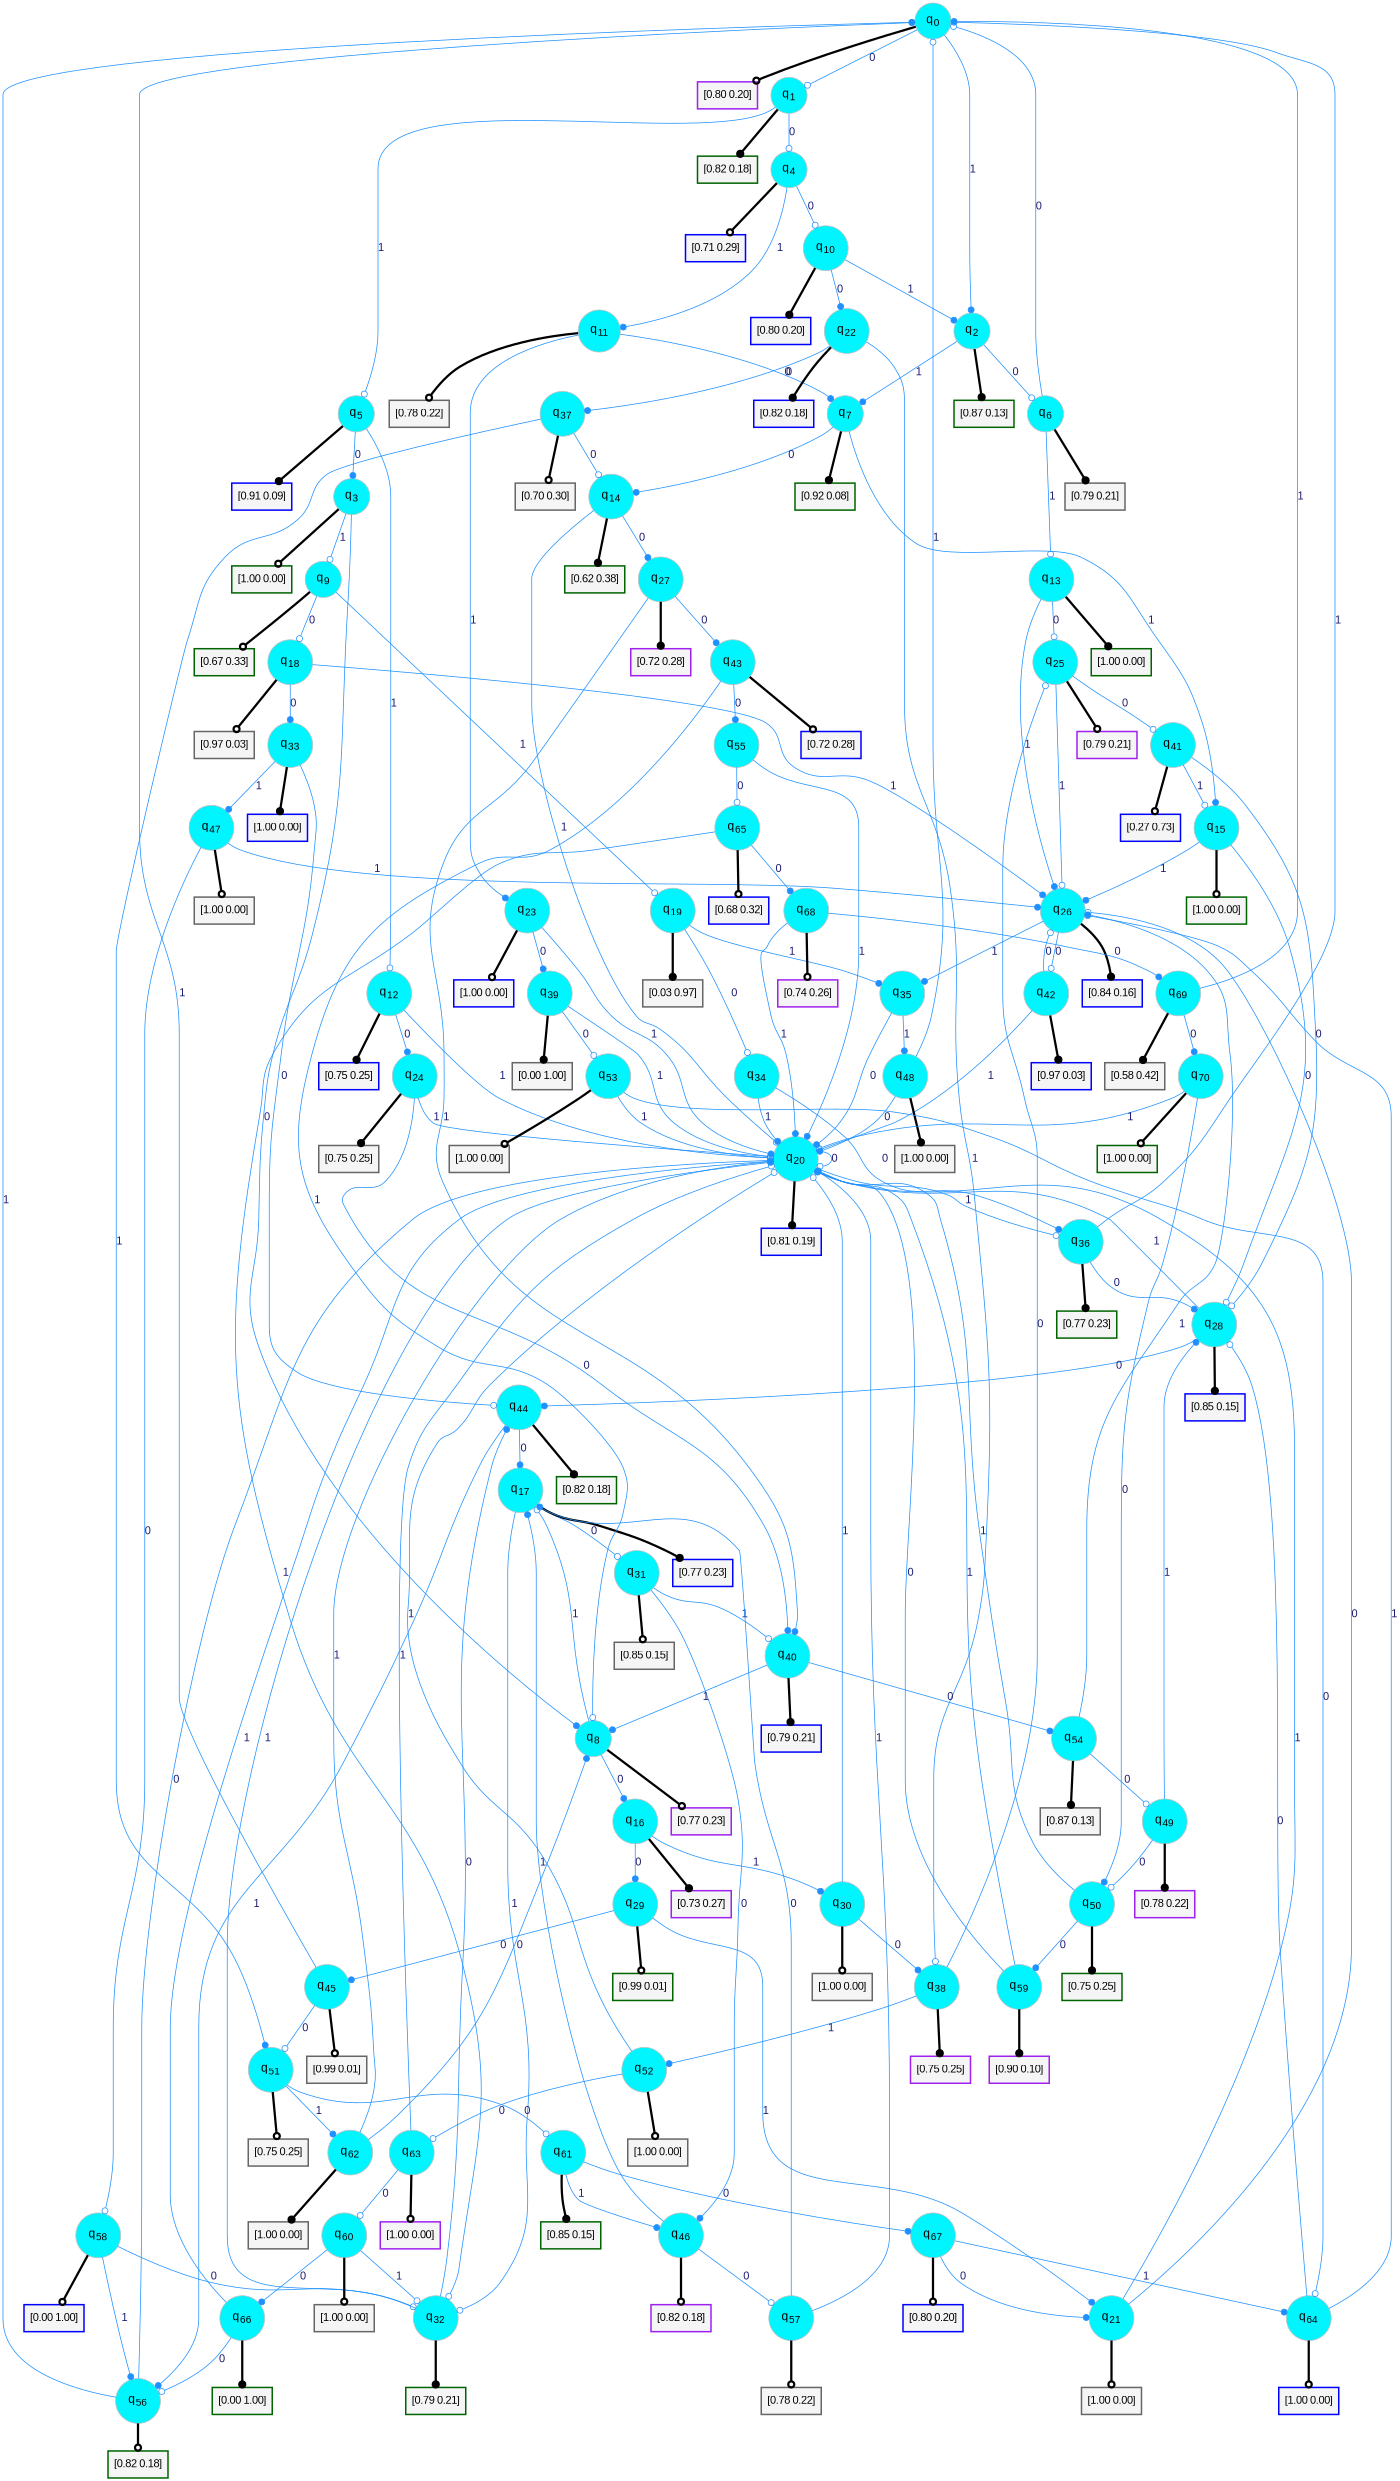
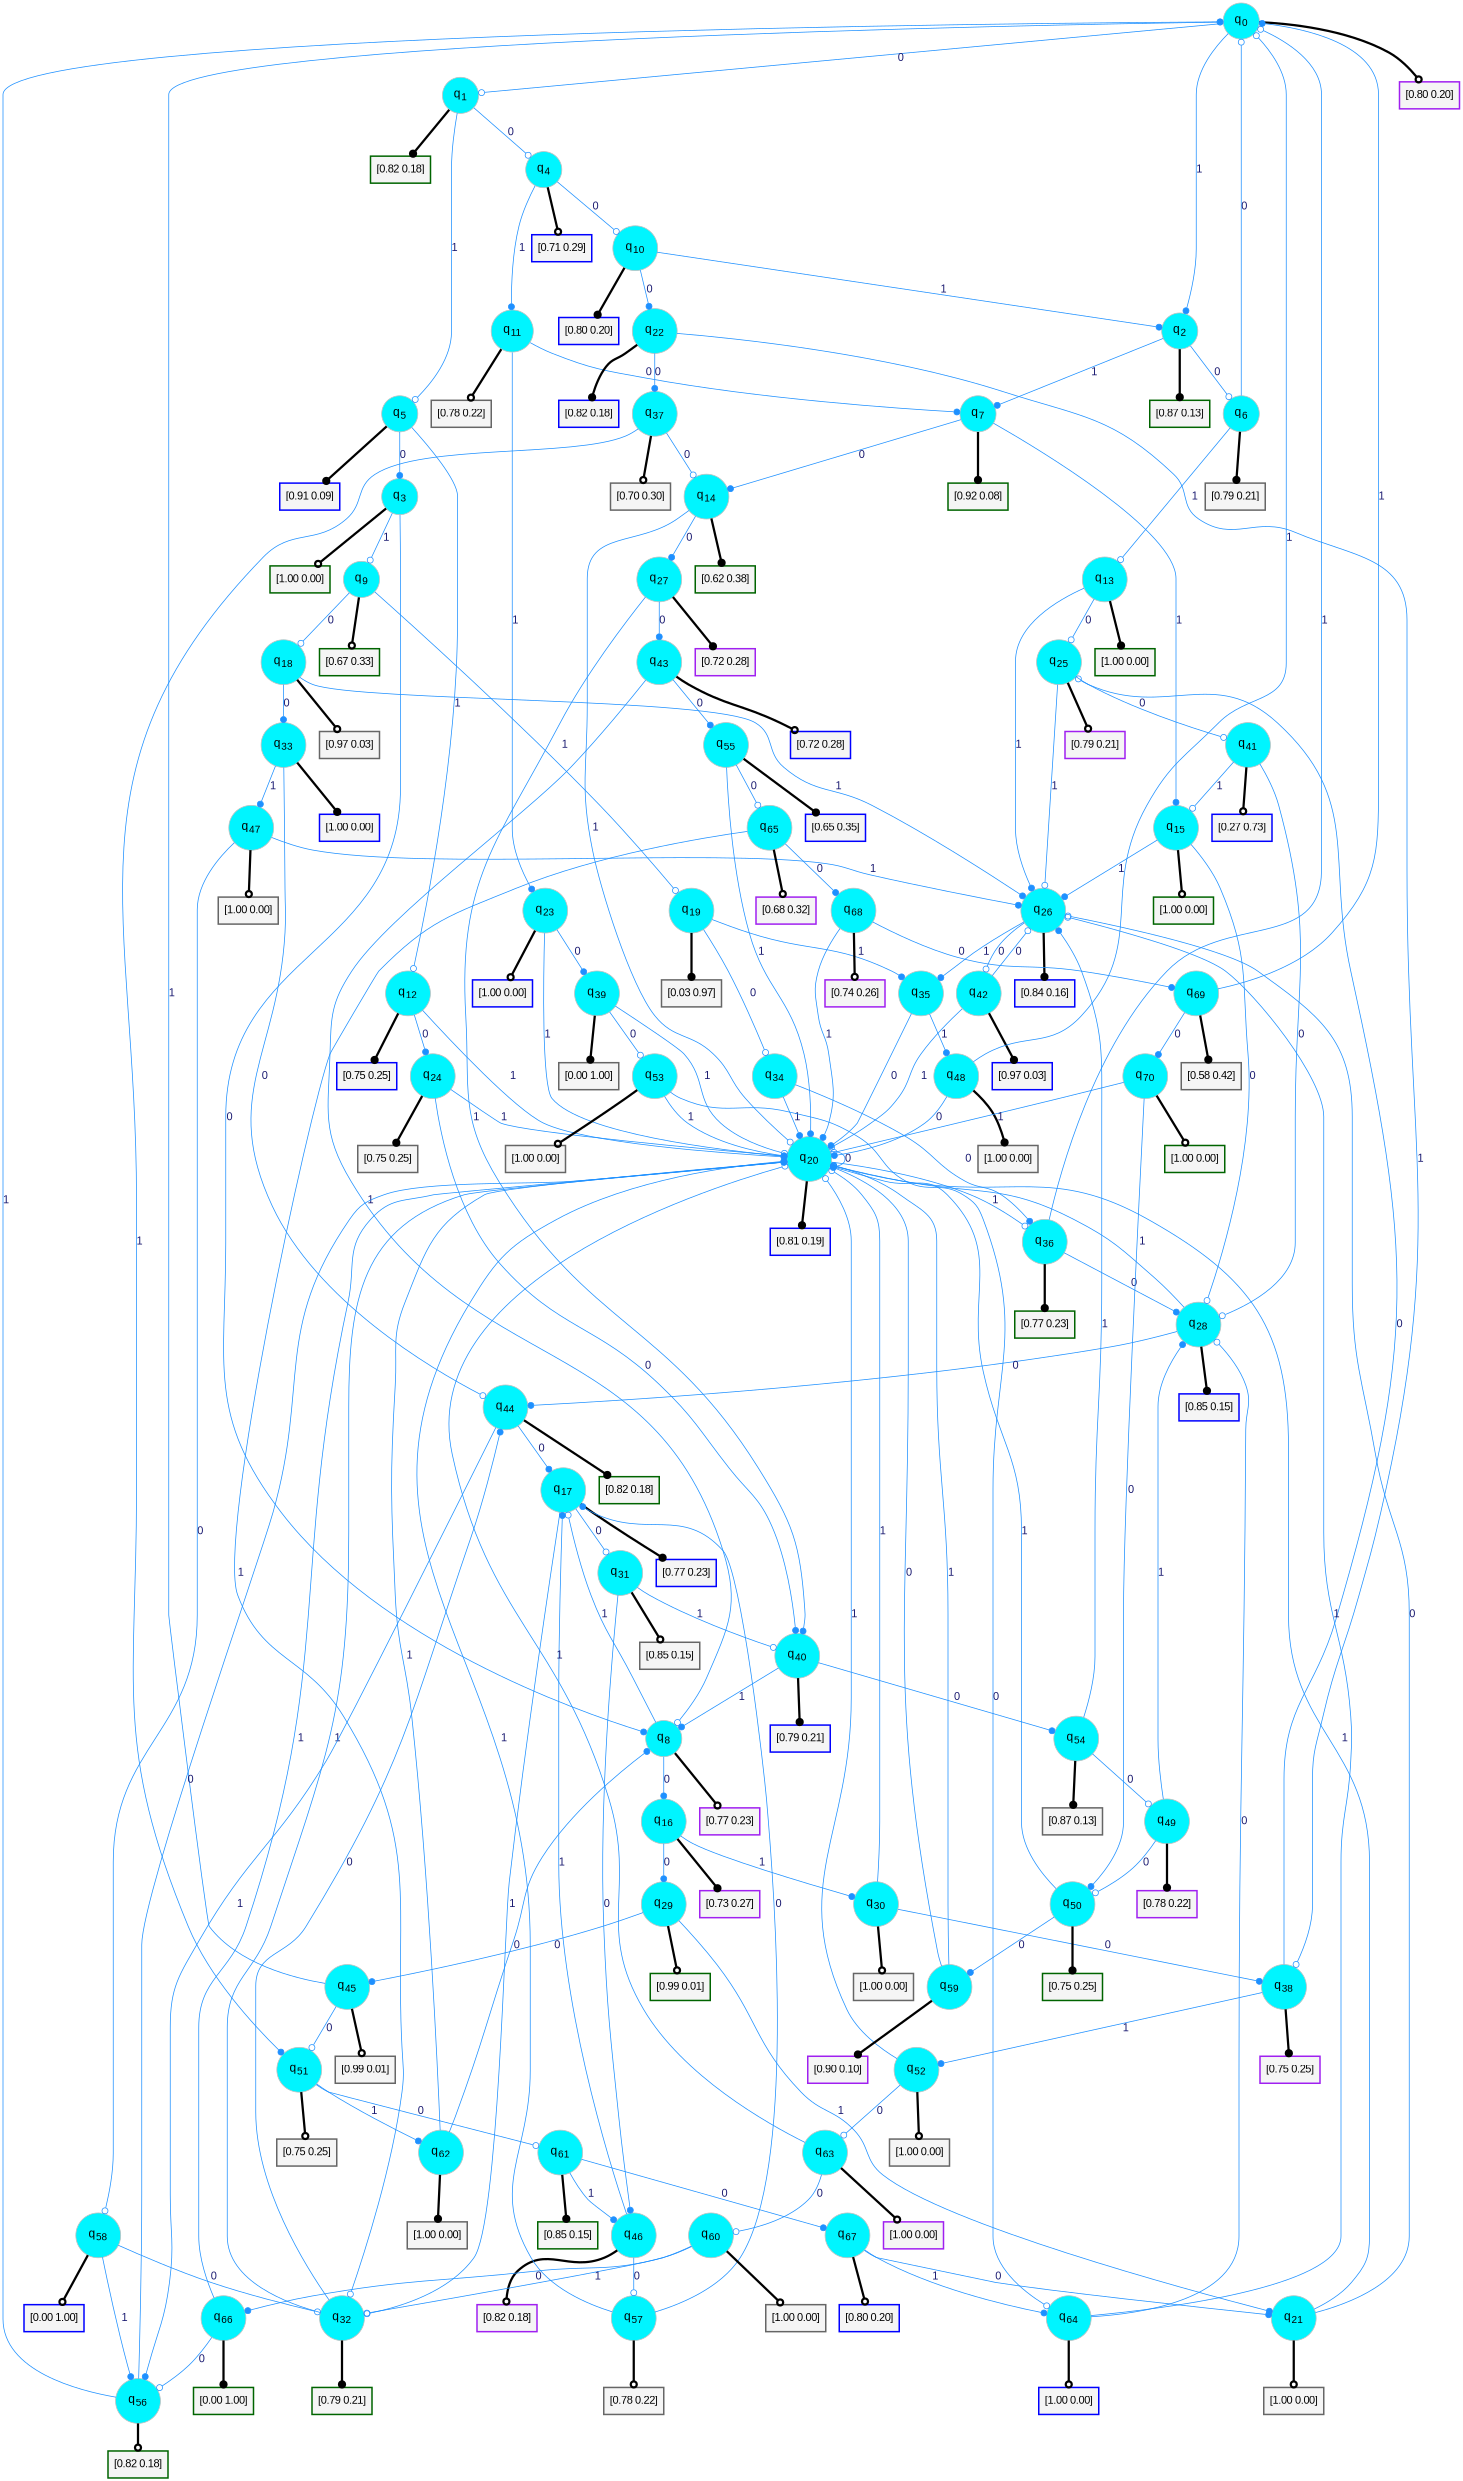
node "[0.65 0.35]": added
node "[0.68 0.32]": color blue -> purple
